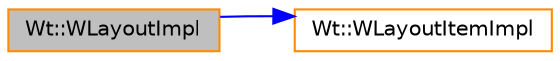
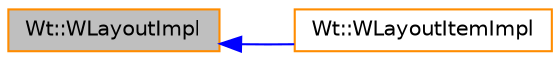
edge "Wt::WLayoutImpl" -> "Wt::WLayoutItemImpl": reversed
